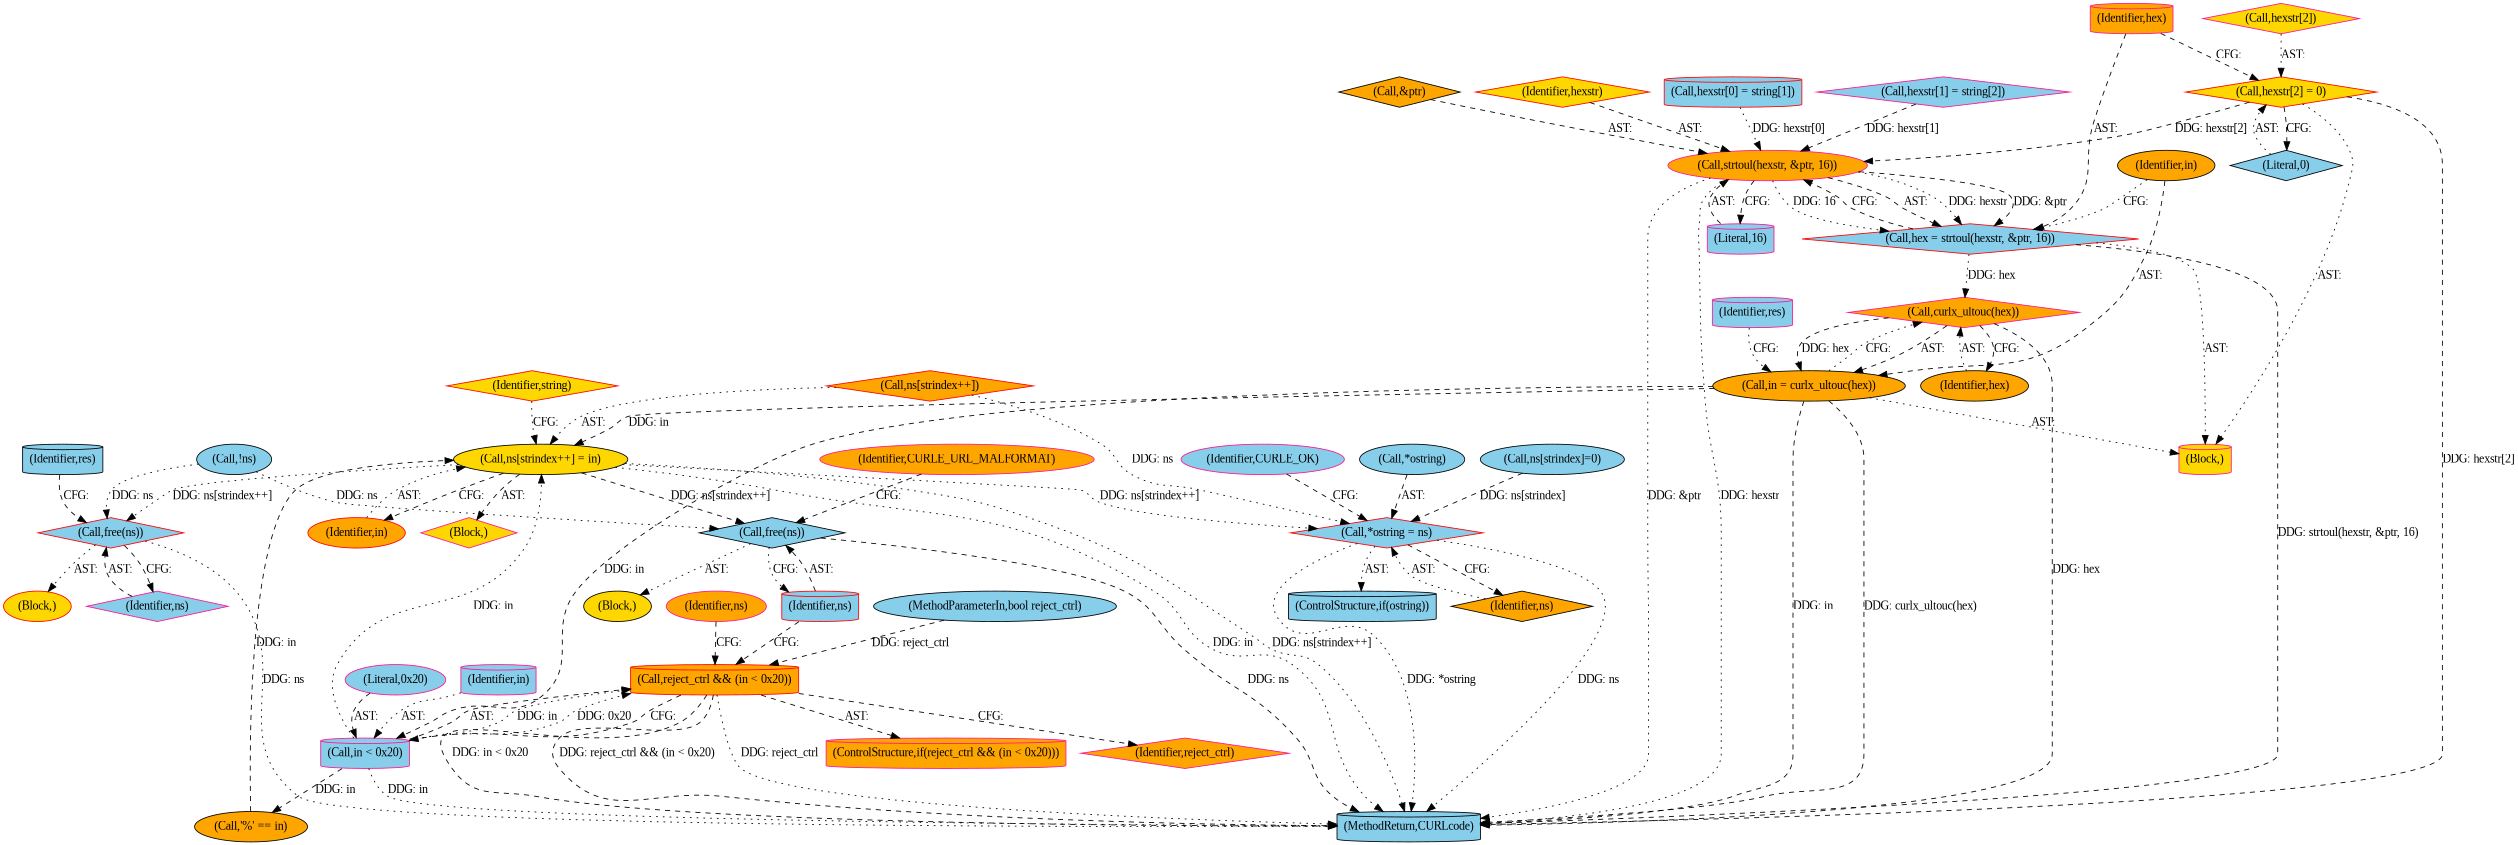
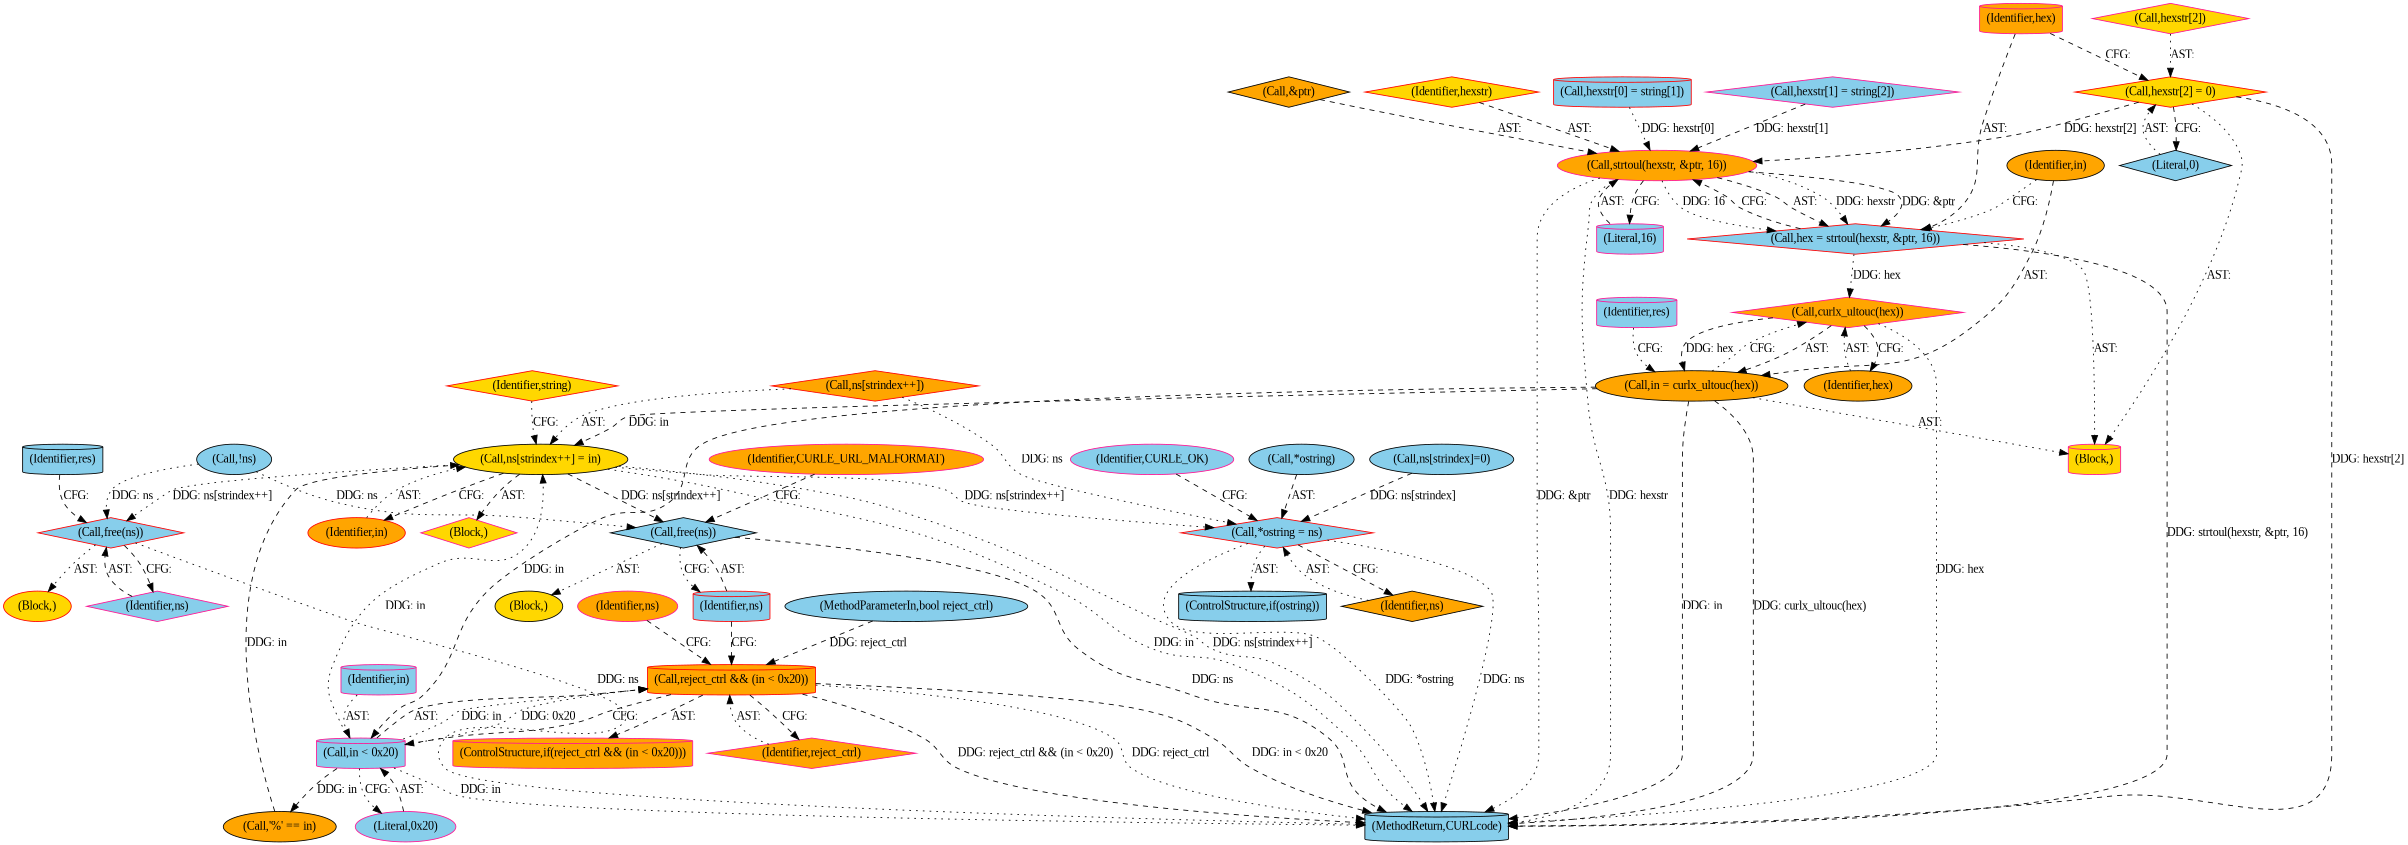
edge "(Identifier,reject_ctrl)" -> "(Call,reject_ctrl && (in < 0x20))": added, label "AST:"
edge "(Call,curlx_ultouc(hex))" -> "(MethodReturn,CURLcode)": style dashed -> dotted
edge "(Call,in < 0x20)" -> "(Literal,0x20)": added, label "CFG:"
